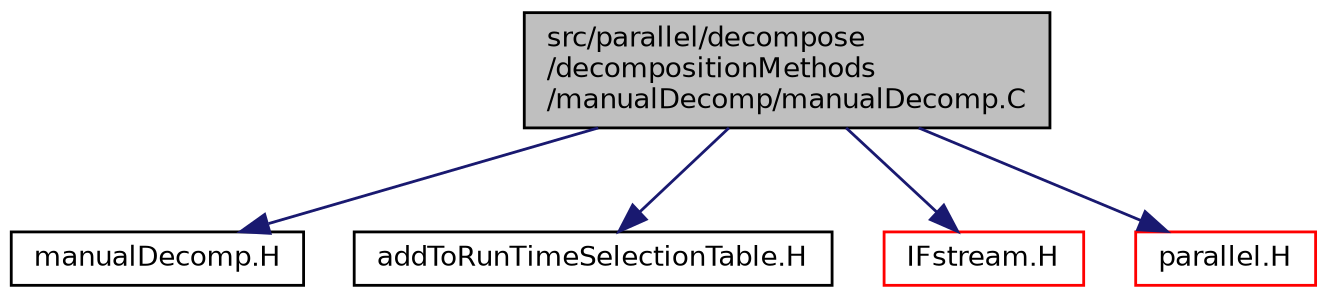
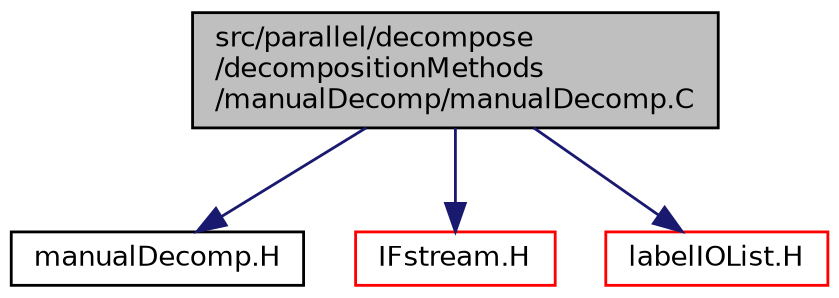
node "addToRunTimeSelectionTable.H": removed
node "parallel.H": label "parallel.H" -> "labelIOList.H"
